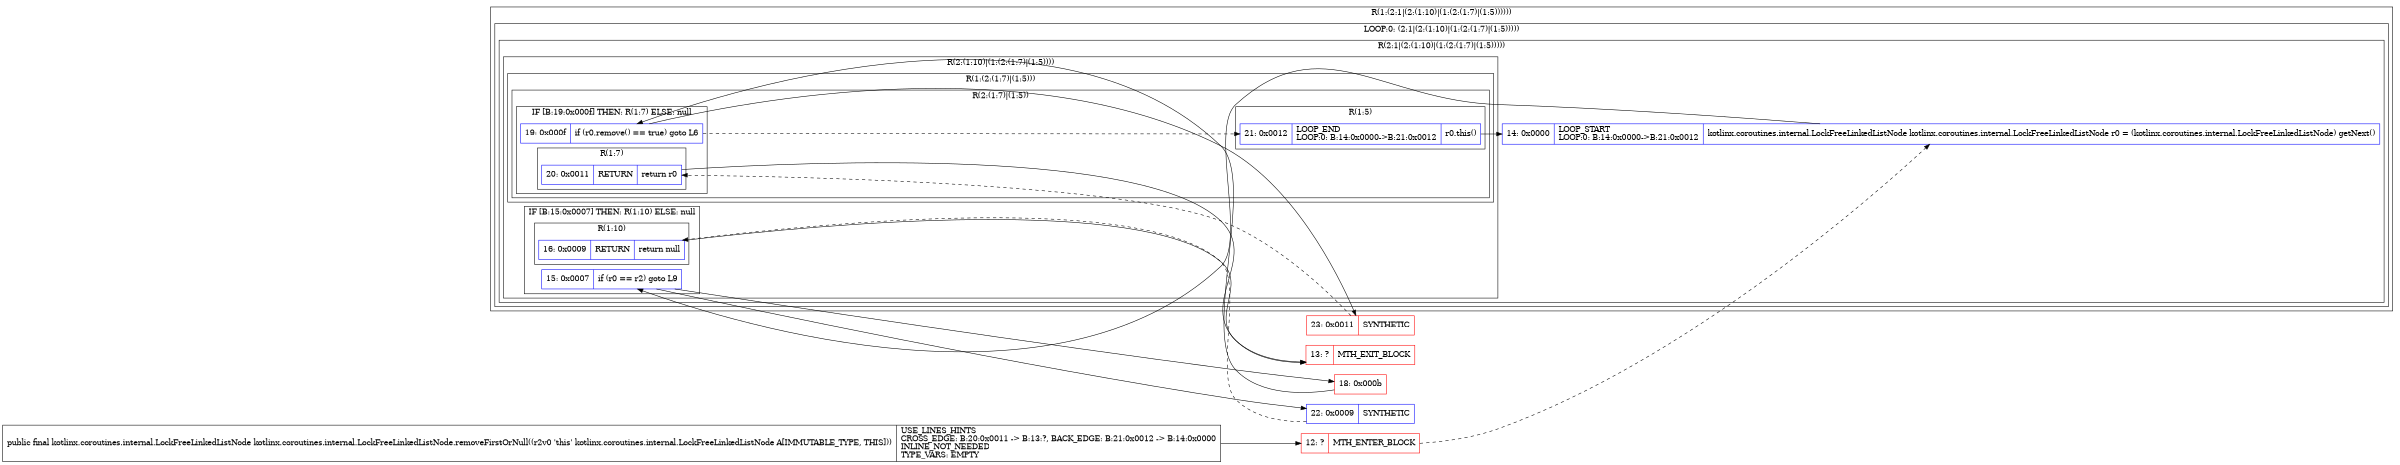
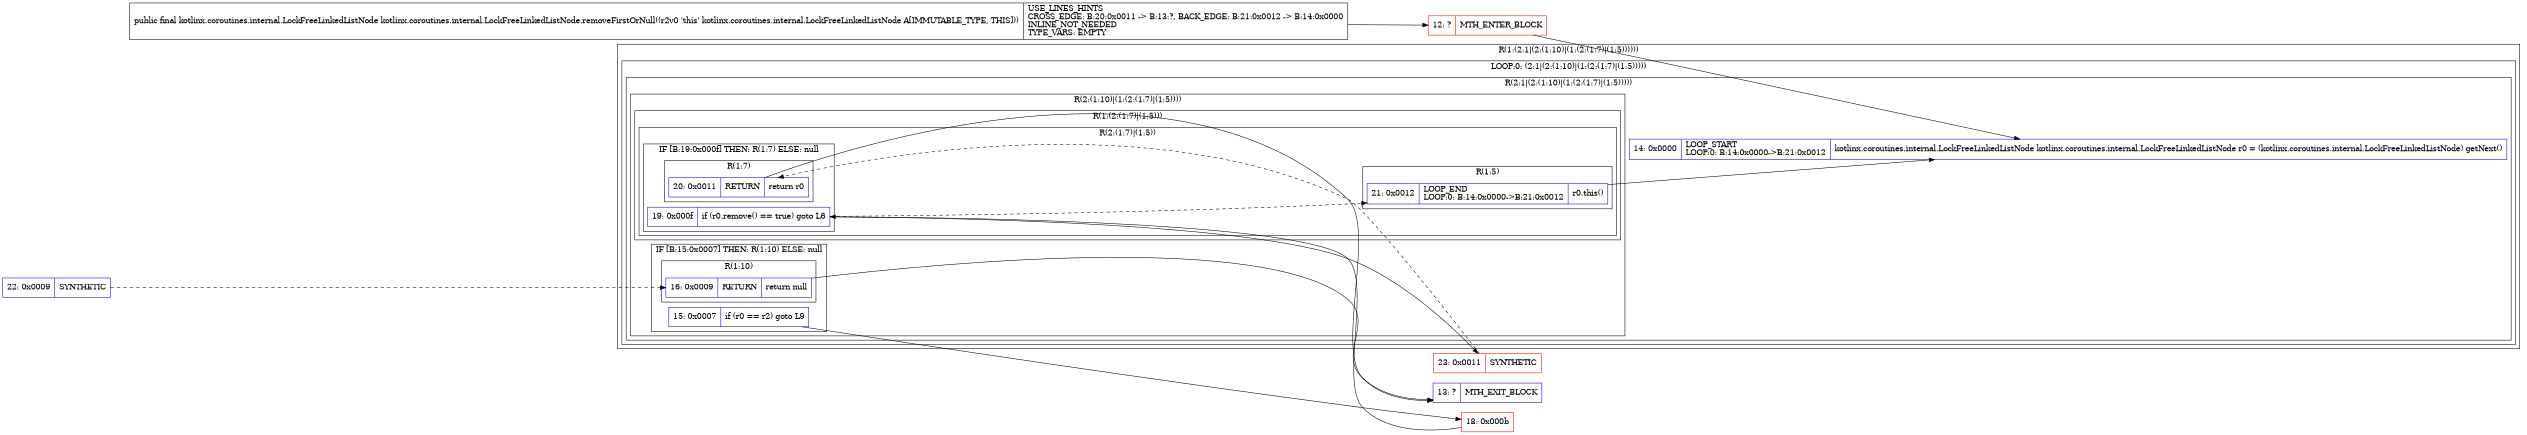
edge "14: 0x0000" -> "15: 0x0007": removed
edge "12: ?" -> "14: 0x0000": style dashed -> solid
edge "15: 0x0007" -> "22: 0x0009": removed
node "13: ?": color red -> blue
